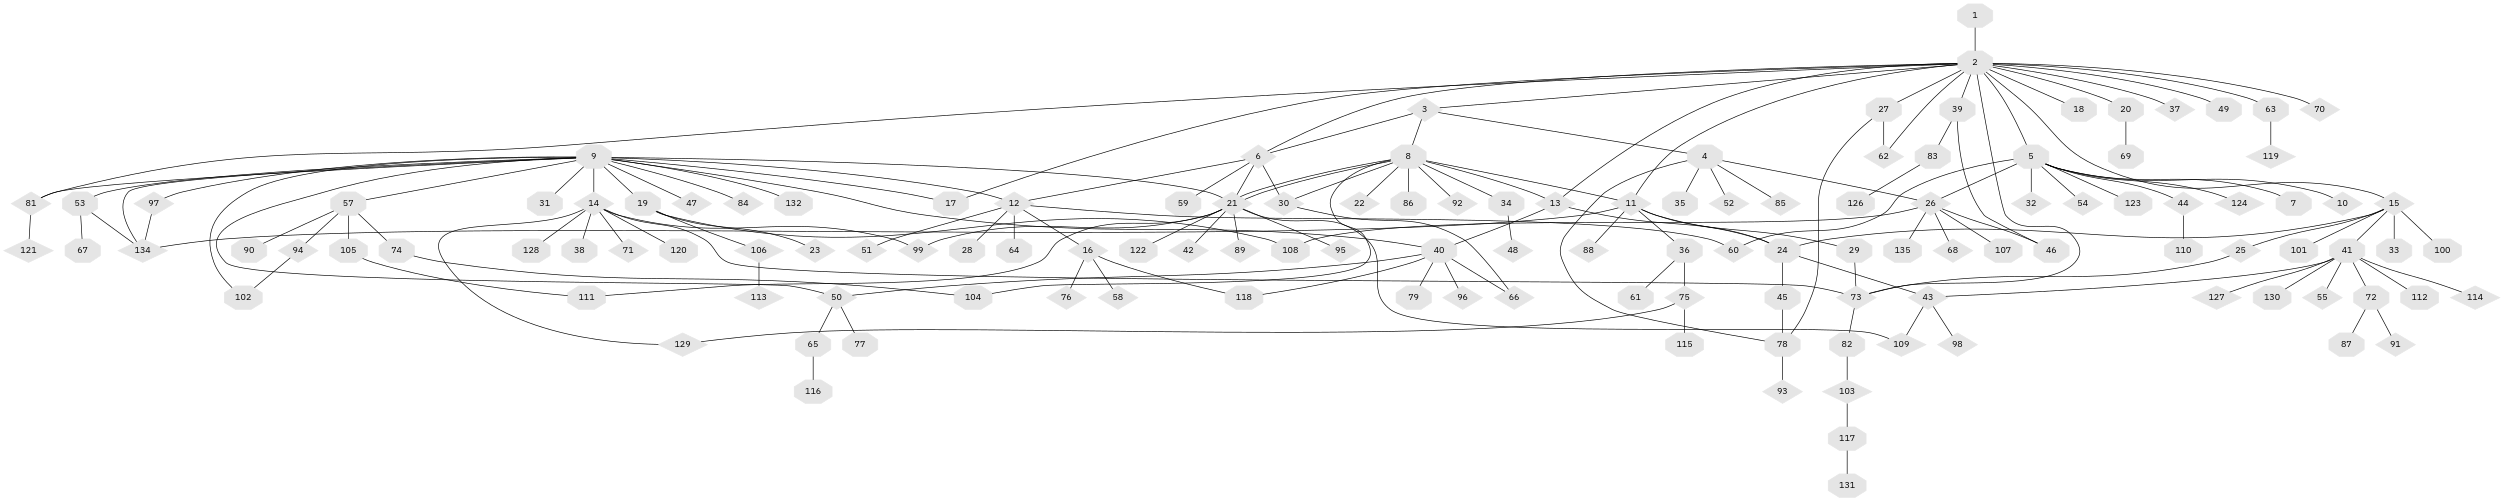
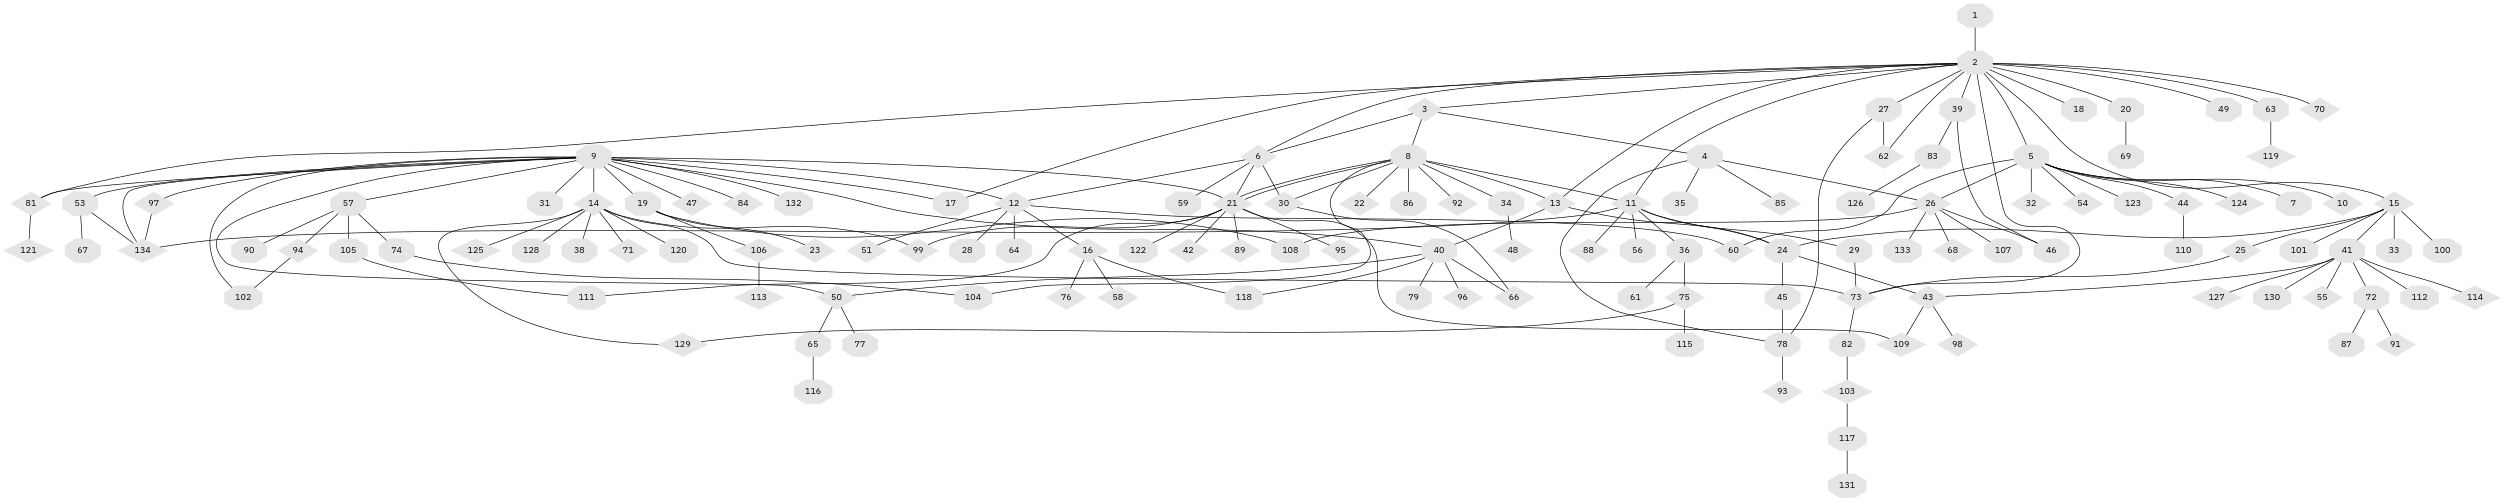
node "37": removed
node "52": removed
node "125": added
node "56": added
node "135": label "135" -> "133"
